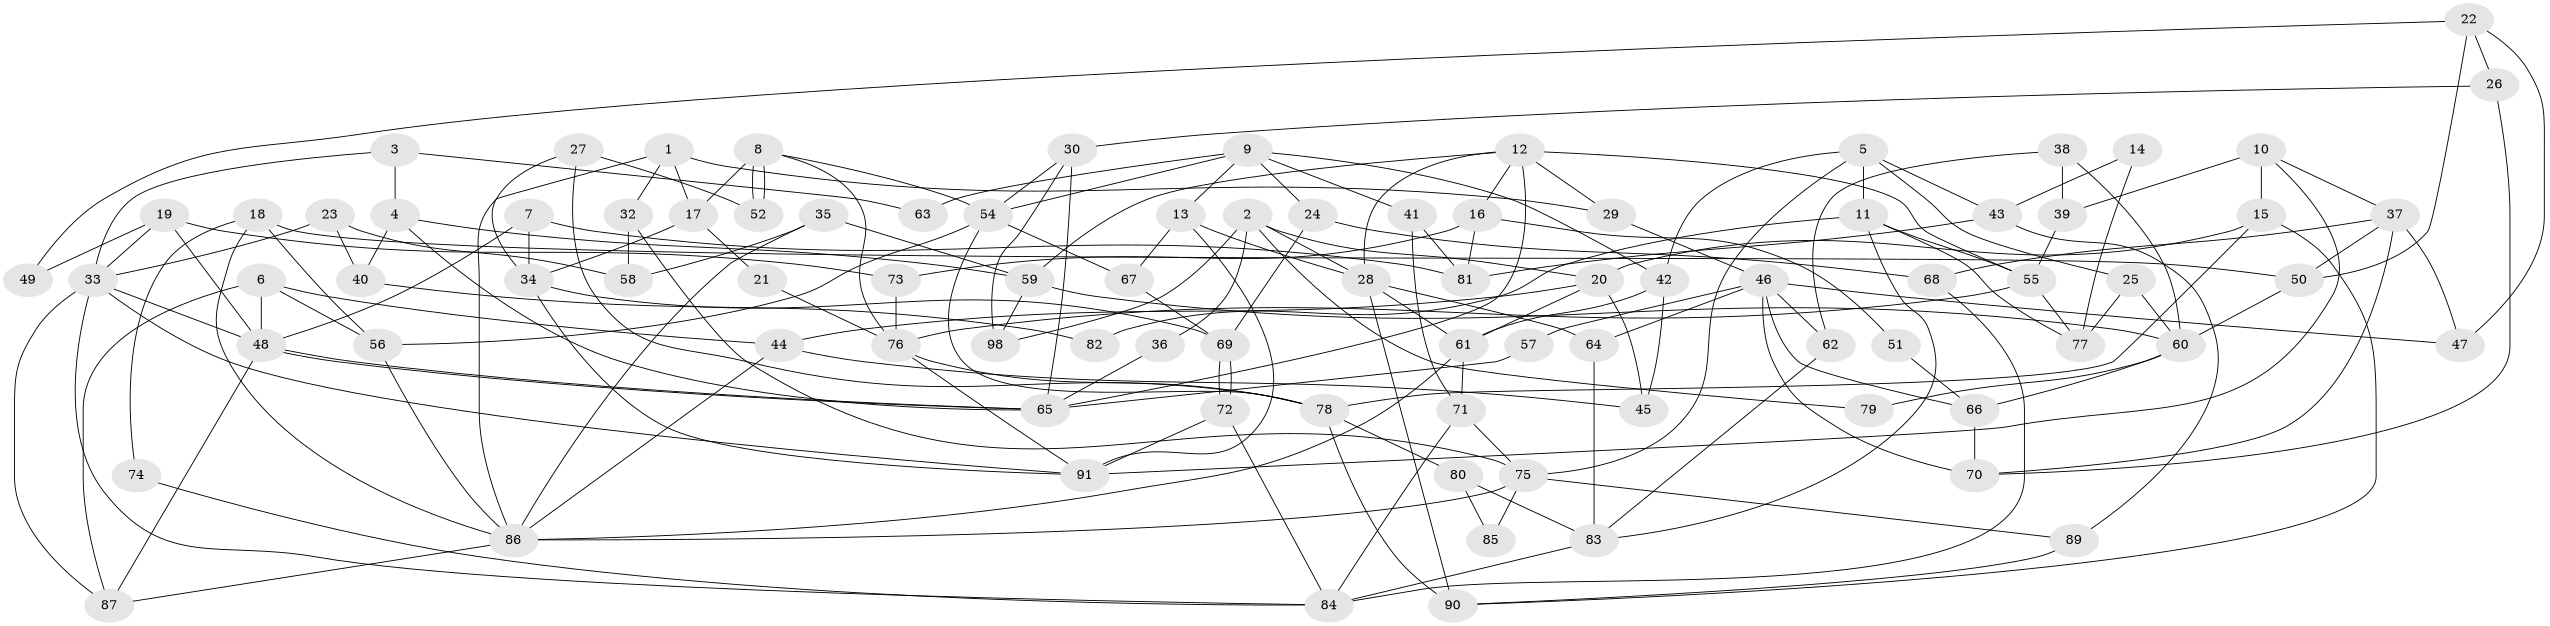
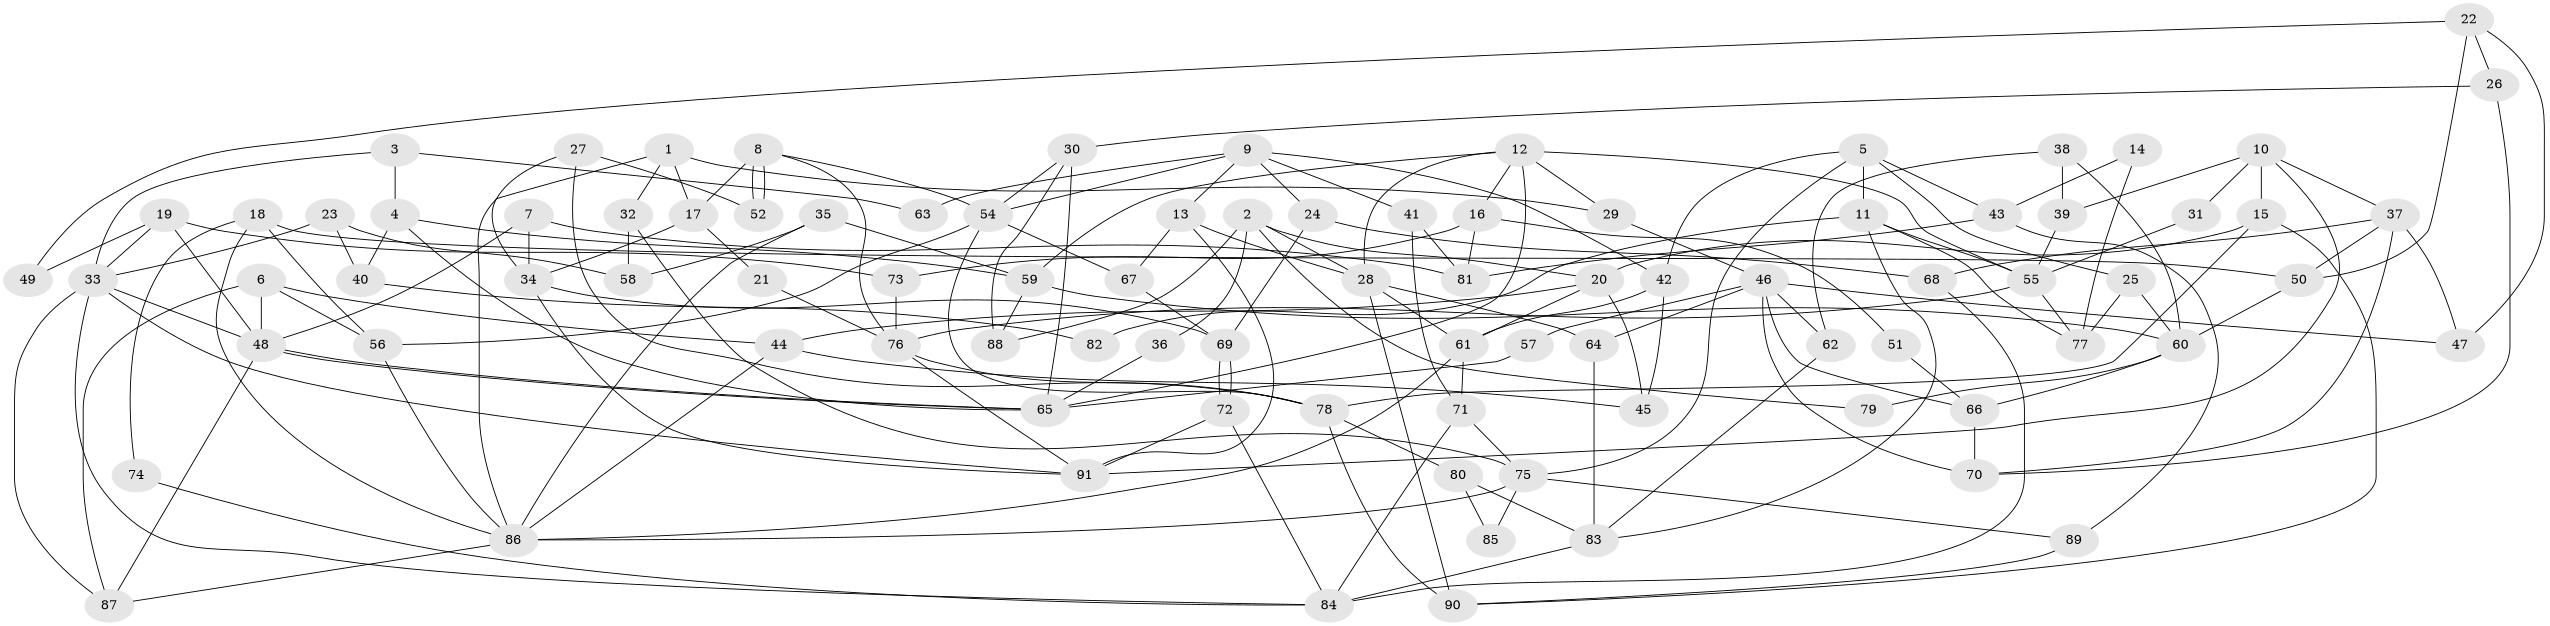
node "31": added
node "98": label "98" -> "88"
